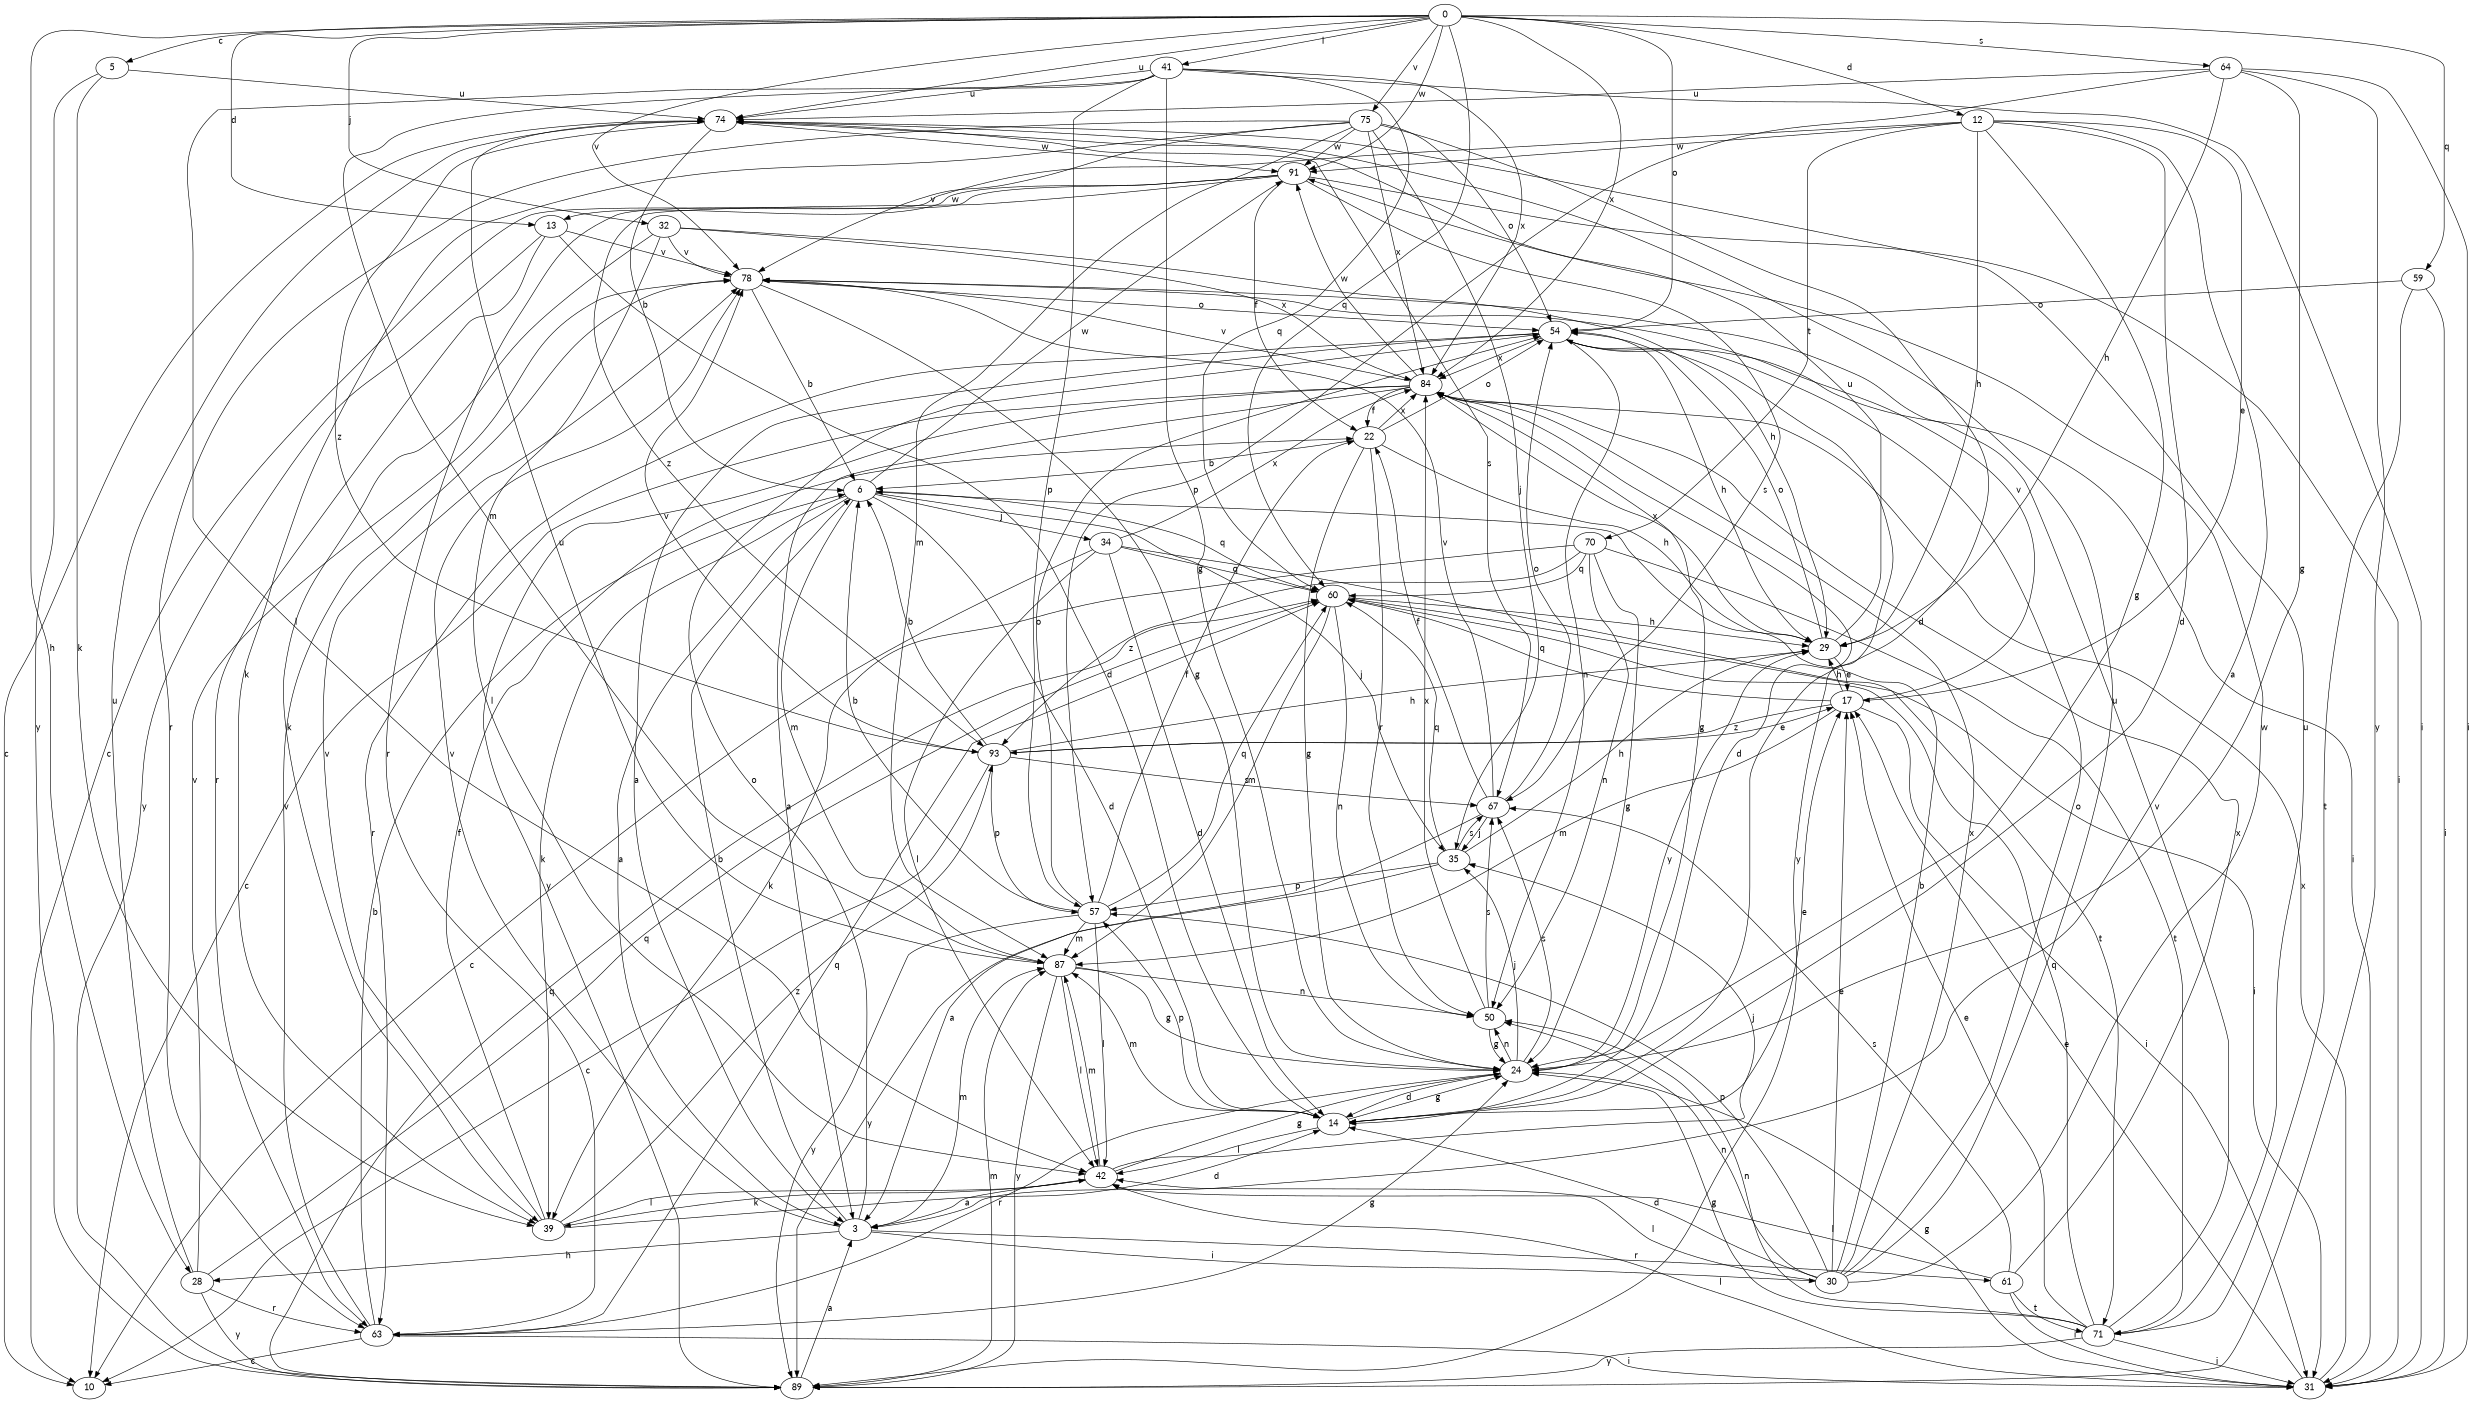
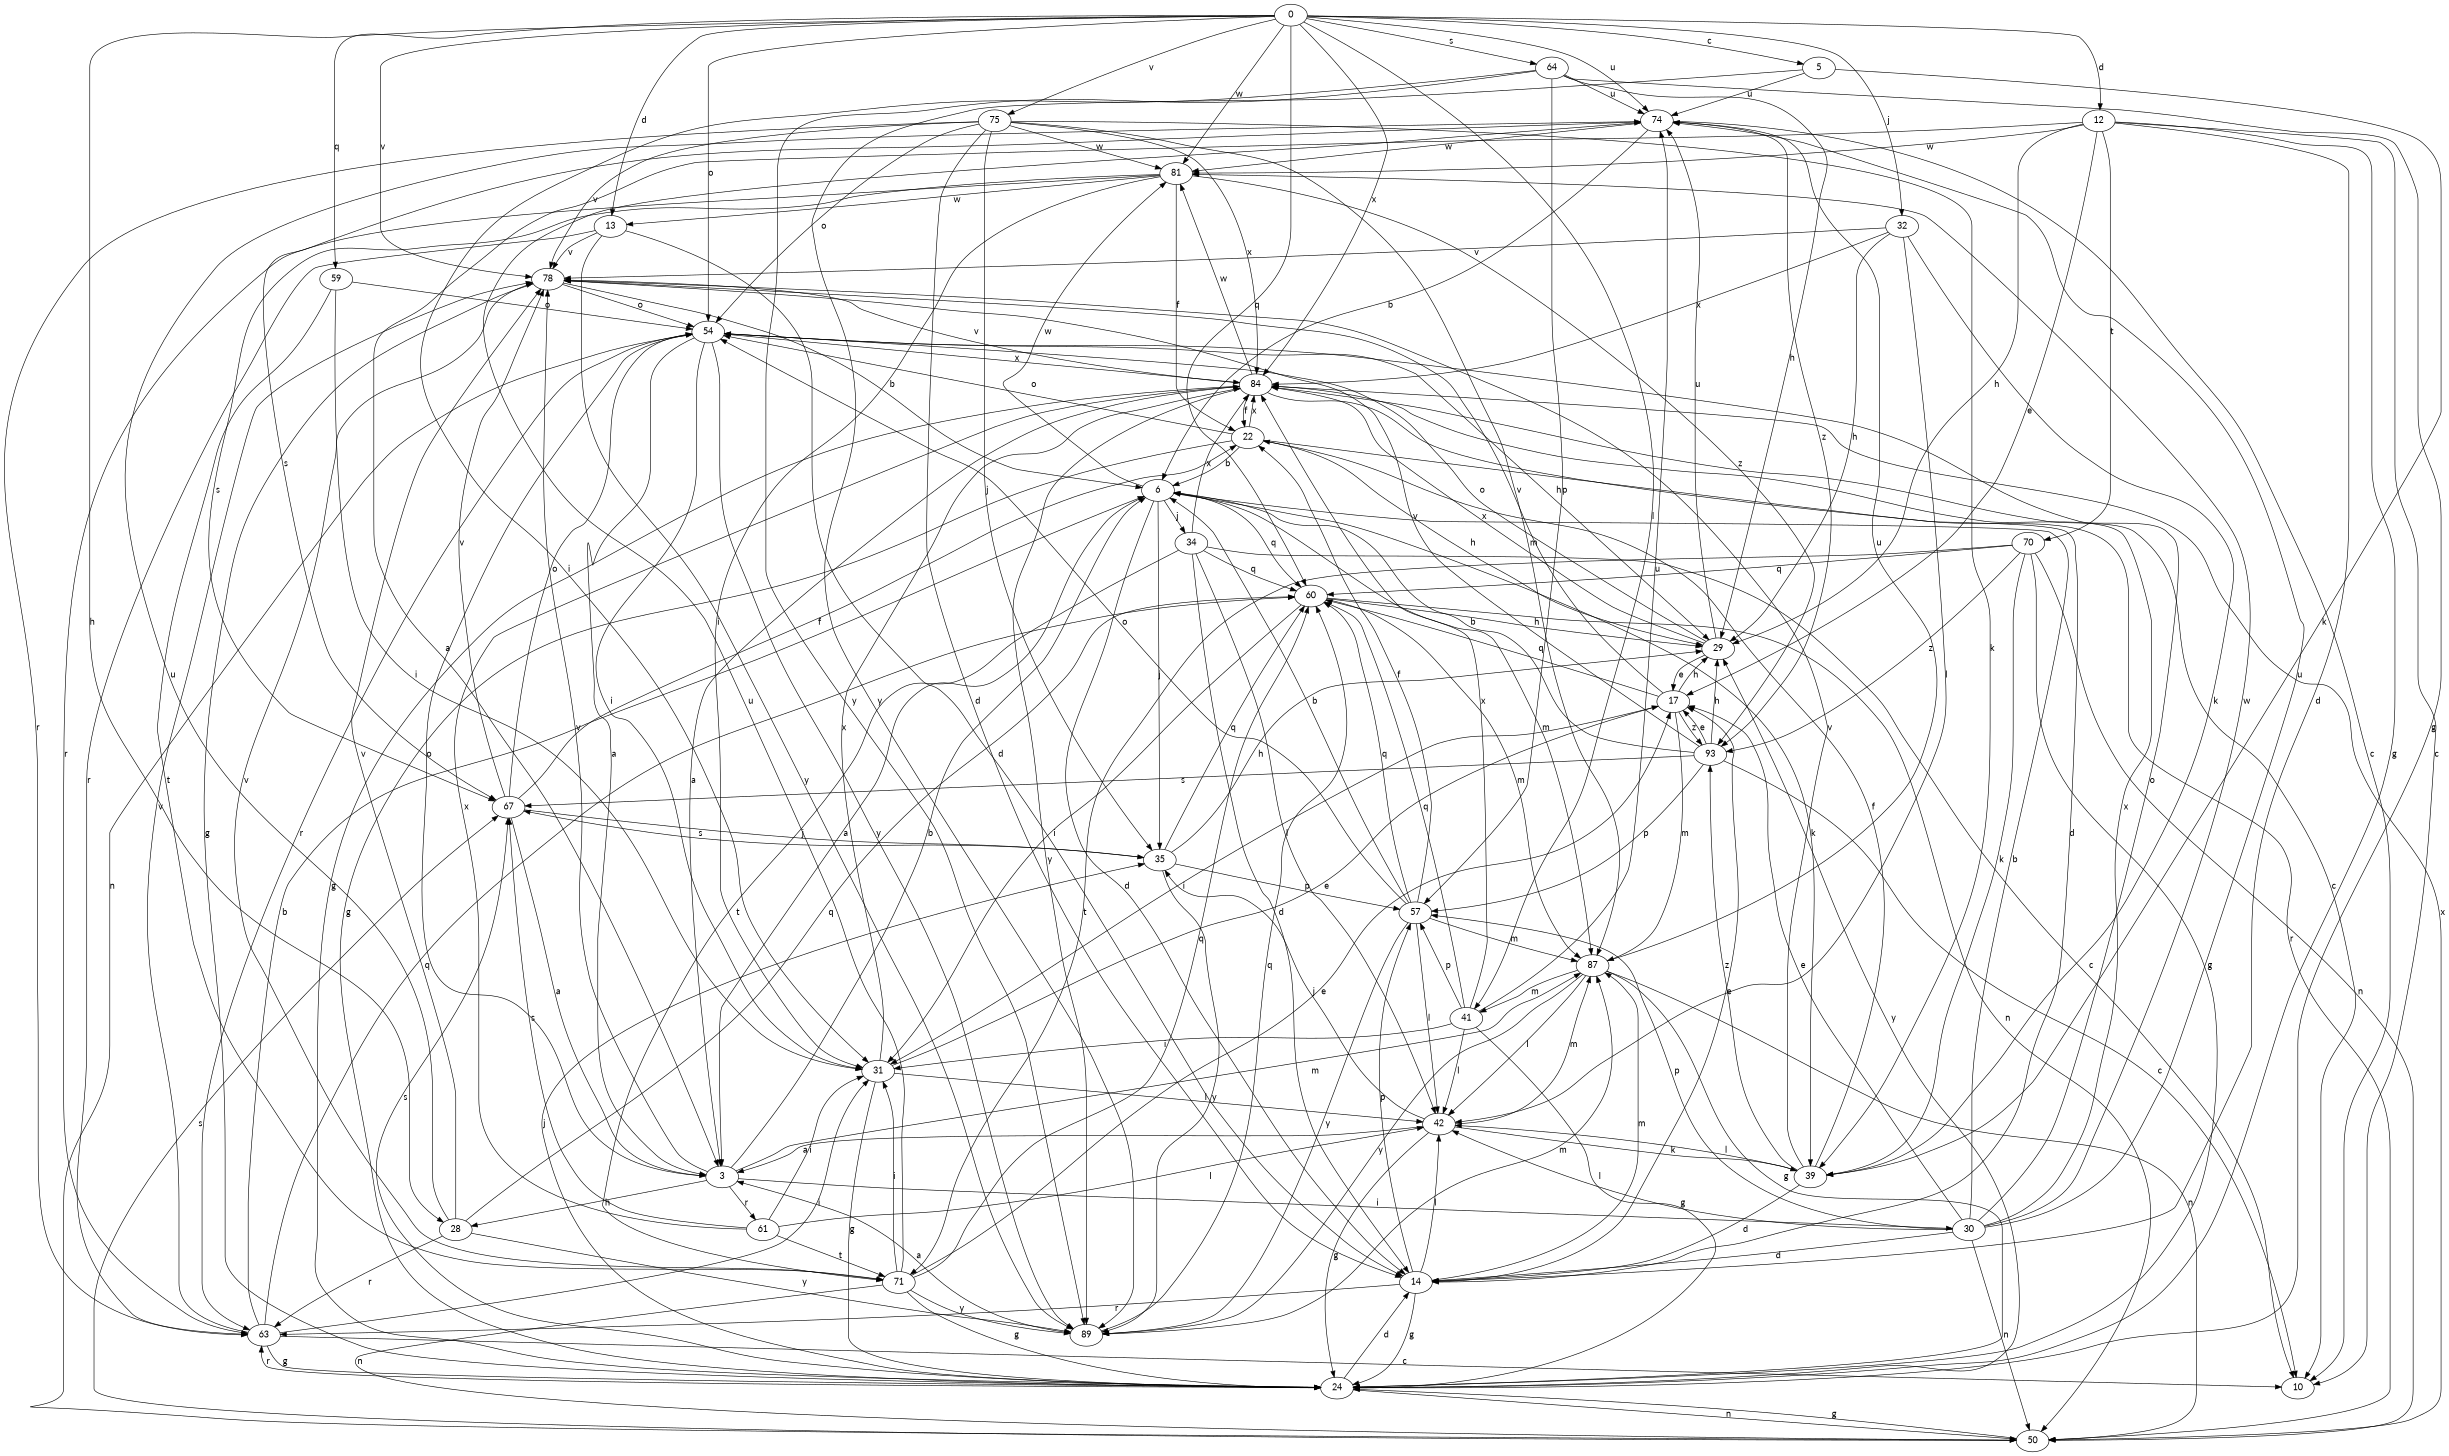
node "91": label "91" -> "81"
edge "41" -> "87": reversed
edge "14" -> "63": added, label "r"
